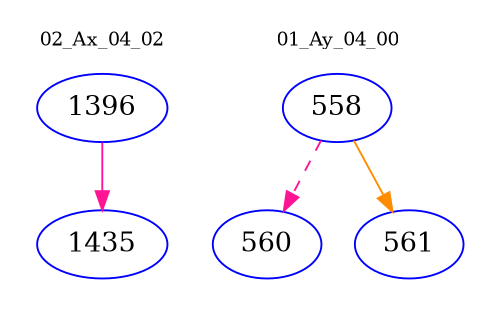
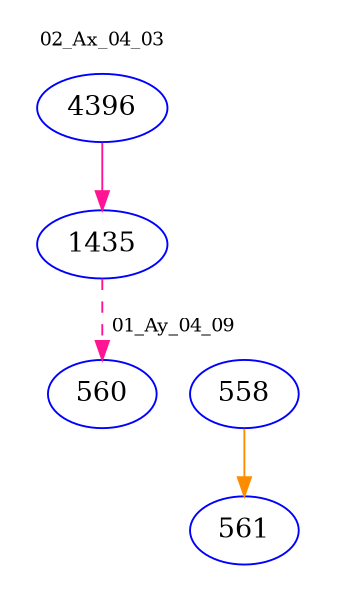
cluster "02_Ax_04_02": label "02_Ax_04_02" -> "02_Ax_04_03"
cluster "01_Ay_04_00": label "01_Ay_04_00" -> "01_Ay_04_09"
node "1396": label "1396" -> "4396"
edge "558" -> "560": now "1435" -> "560"
